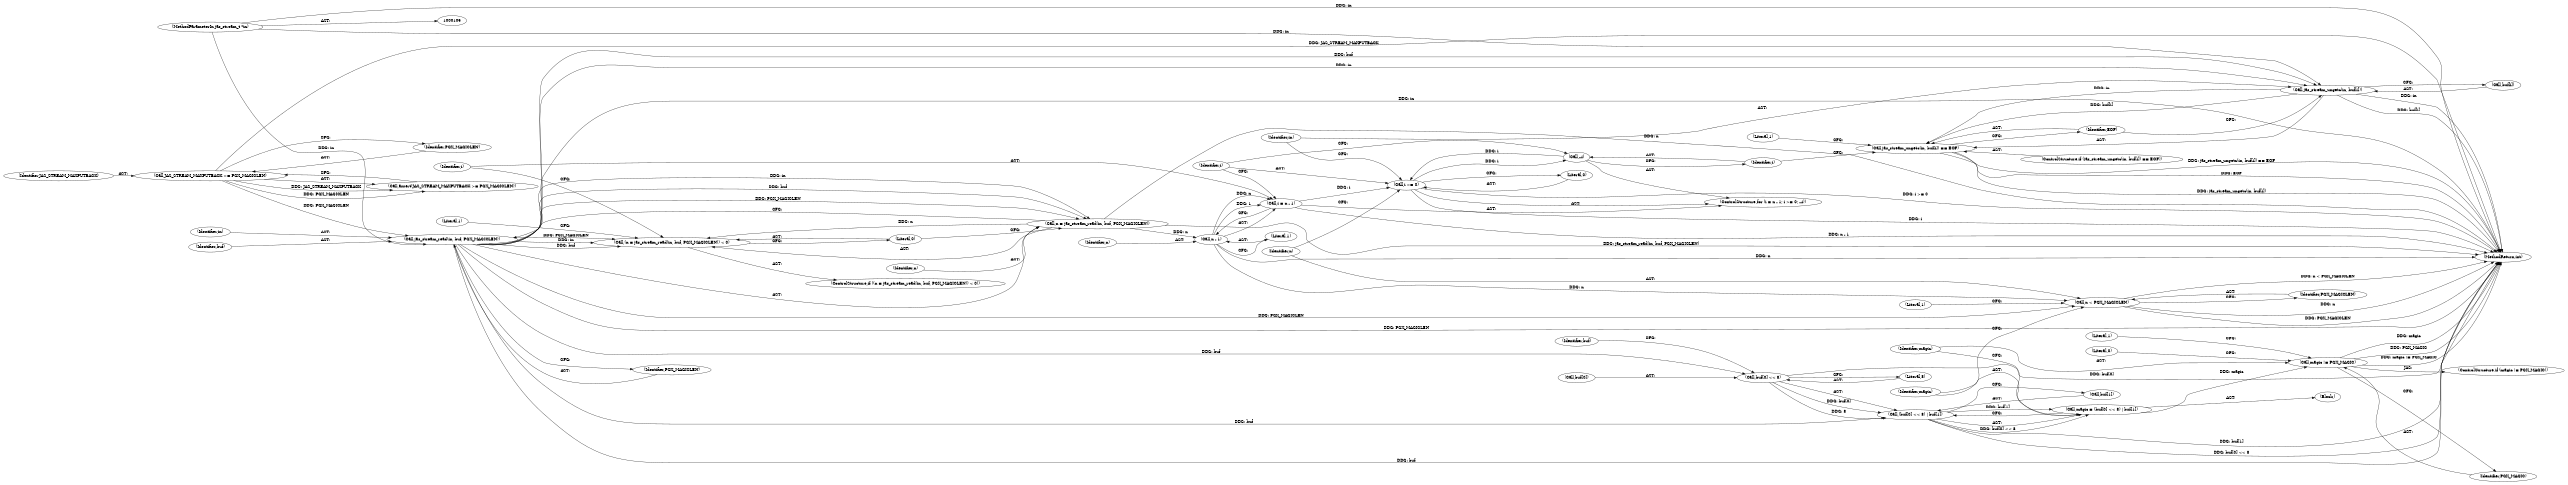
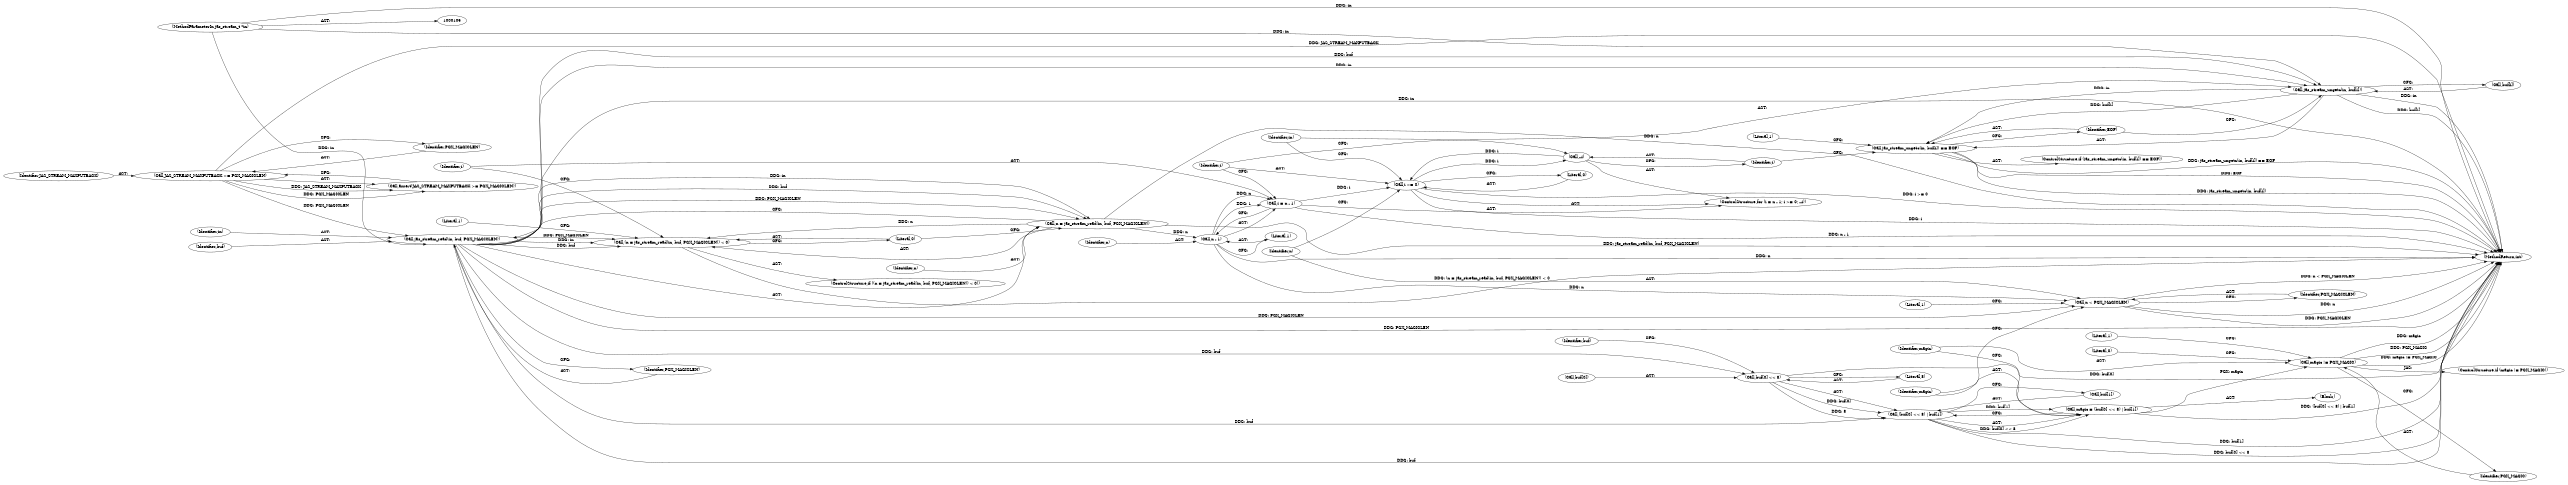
edge "(ControlStructure,if (jas_stream_ungetc(in, buf[i]) == EOF))" -> "(Call,jas_stream_ungetc(in, buf[i]) == EOF)": reversed
edge "(Call,(n = jas_stream_read(in, buf, PGX_MAGICLEN)) < 0)" -> "(MethodReturn,int)": added, label "DDG: (n = jas_stream_read(in, buf, PGX_MAGICLEN)) < 0"
edge "(Call,magic = (buf[0] << 8) | buf[1])" -> "(Call,magic != PGX_MAGIC)": label "DDG: magic" -> "PGX: magic"
edge "(Call,magic = (buf[0] << 8) | buf[1])" -> "(MethodReturn,int)": added, label "DDG: (buf[0] << 8) | buf[1]"
